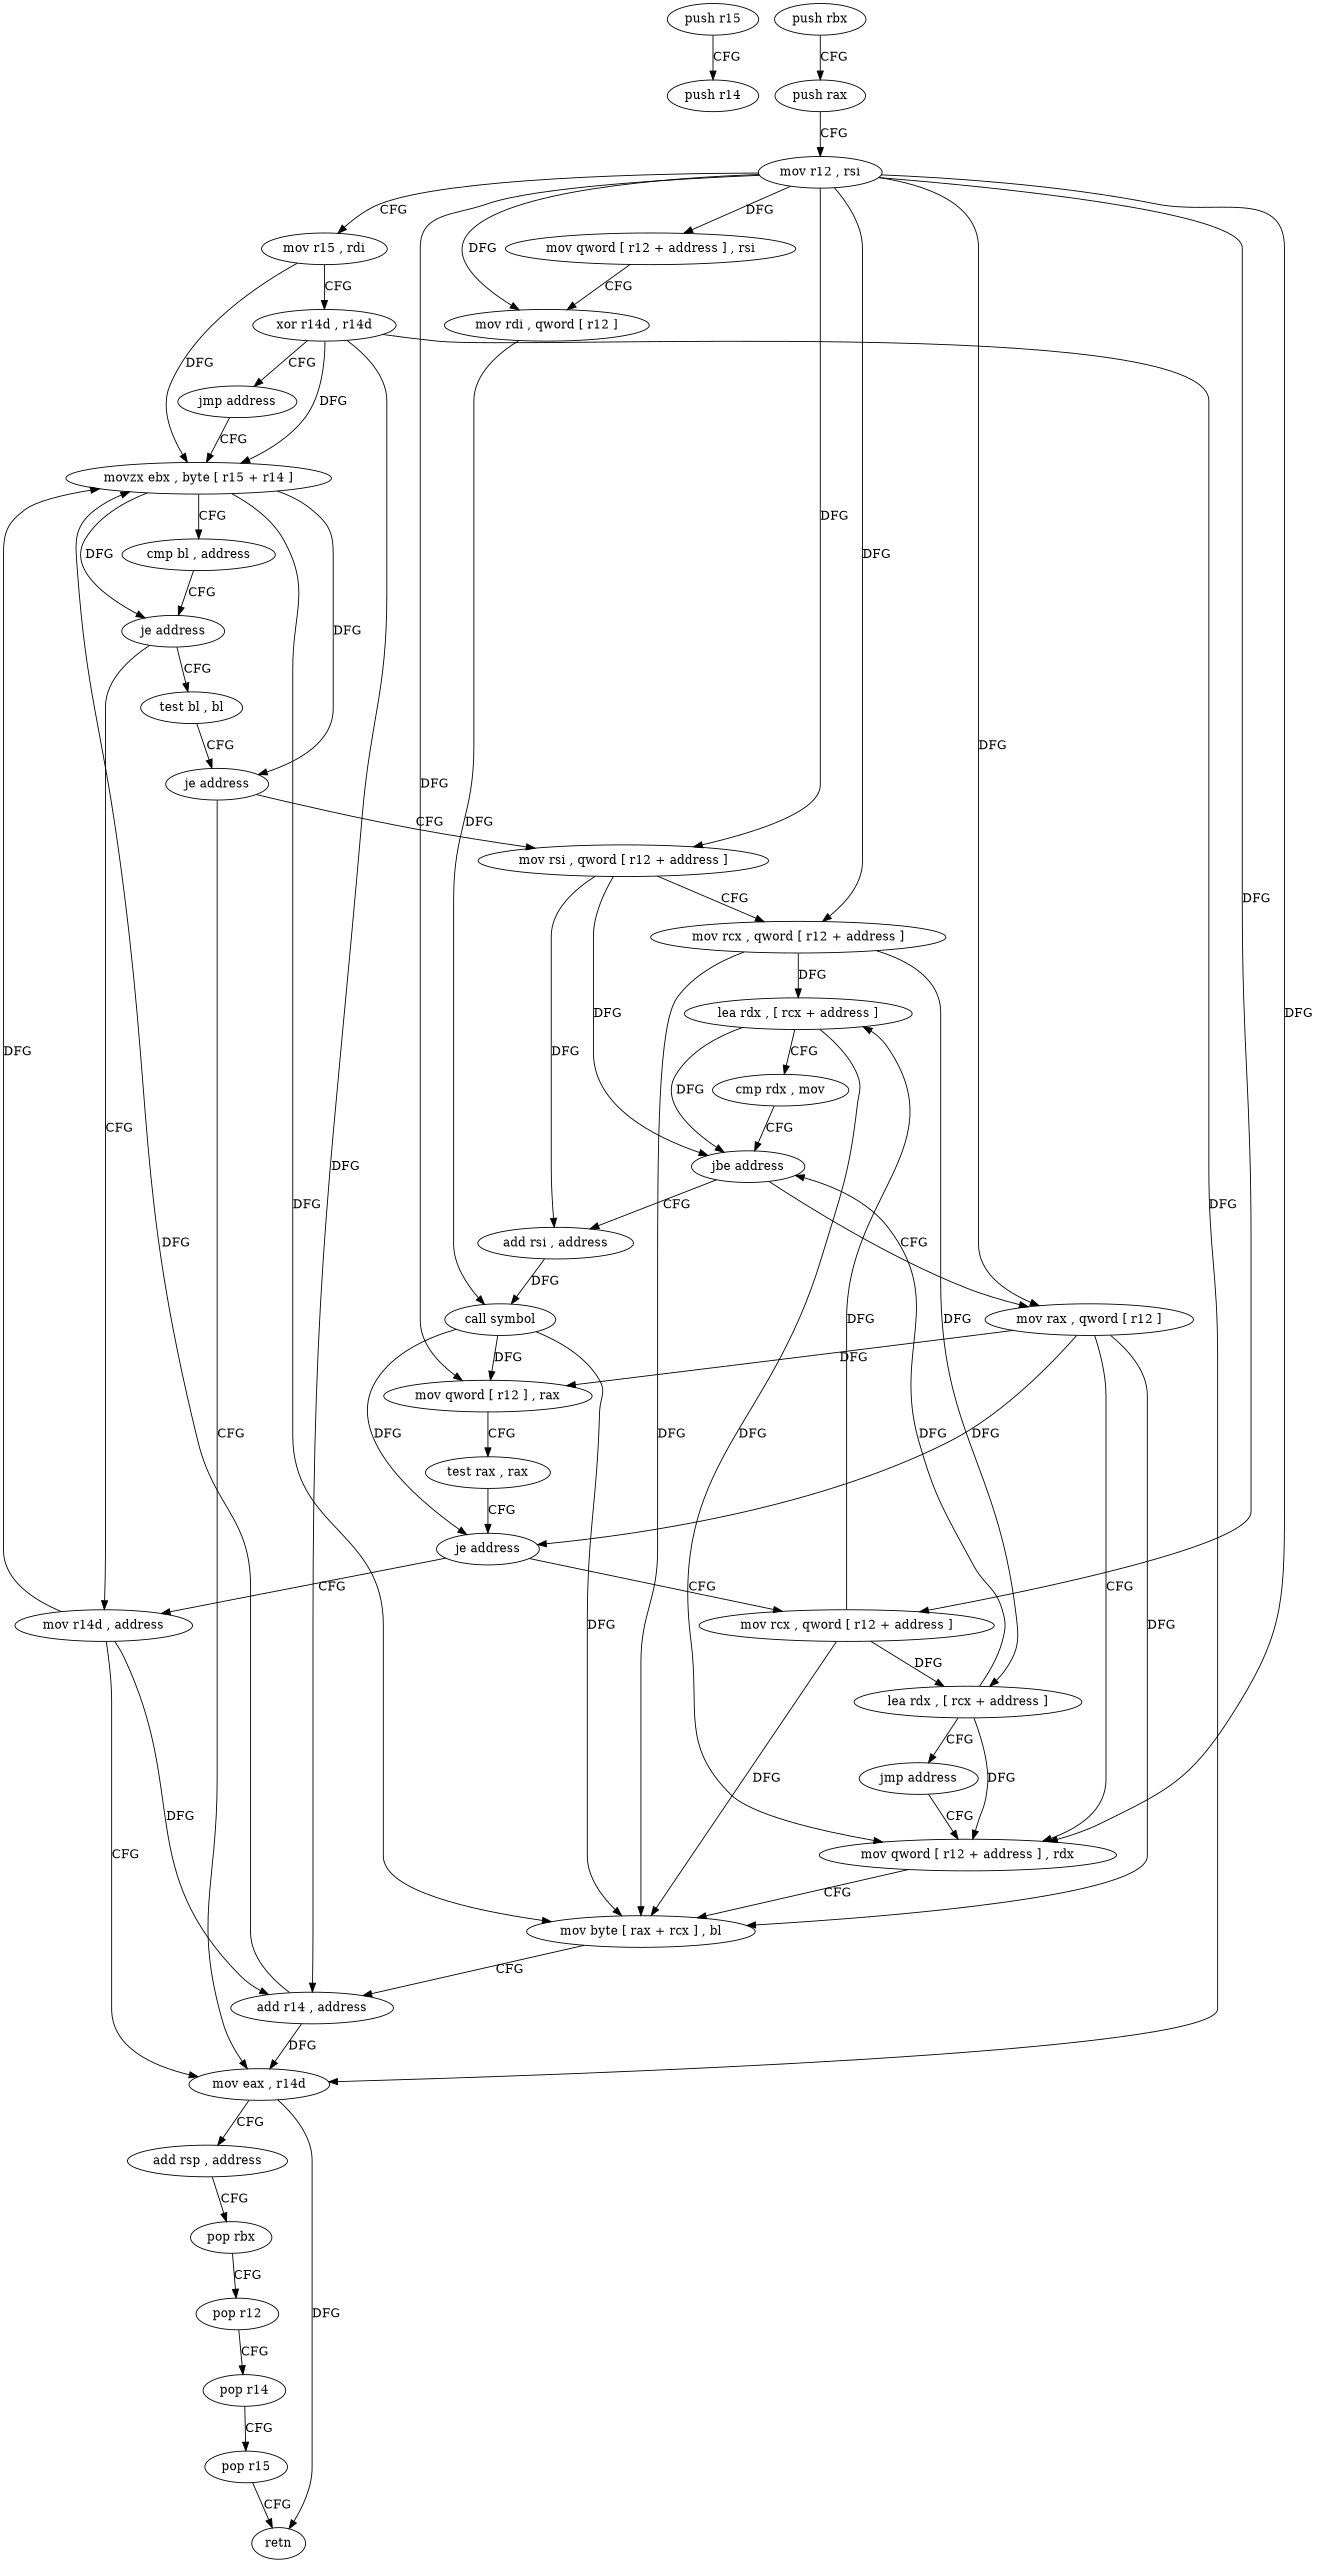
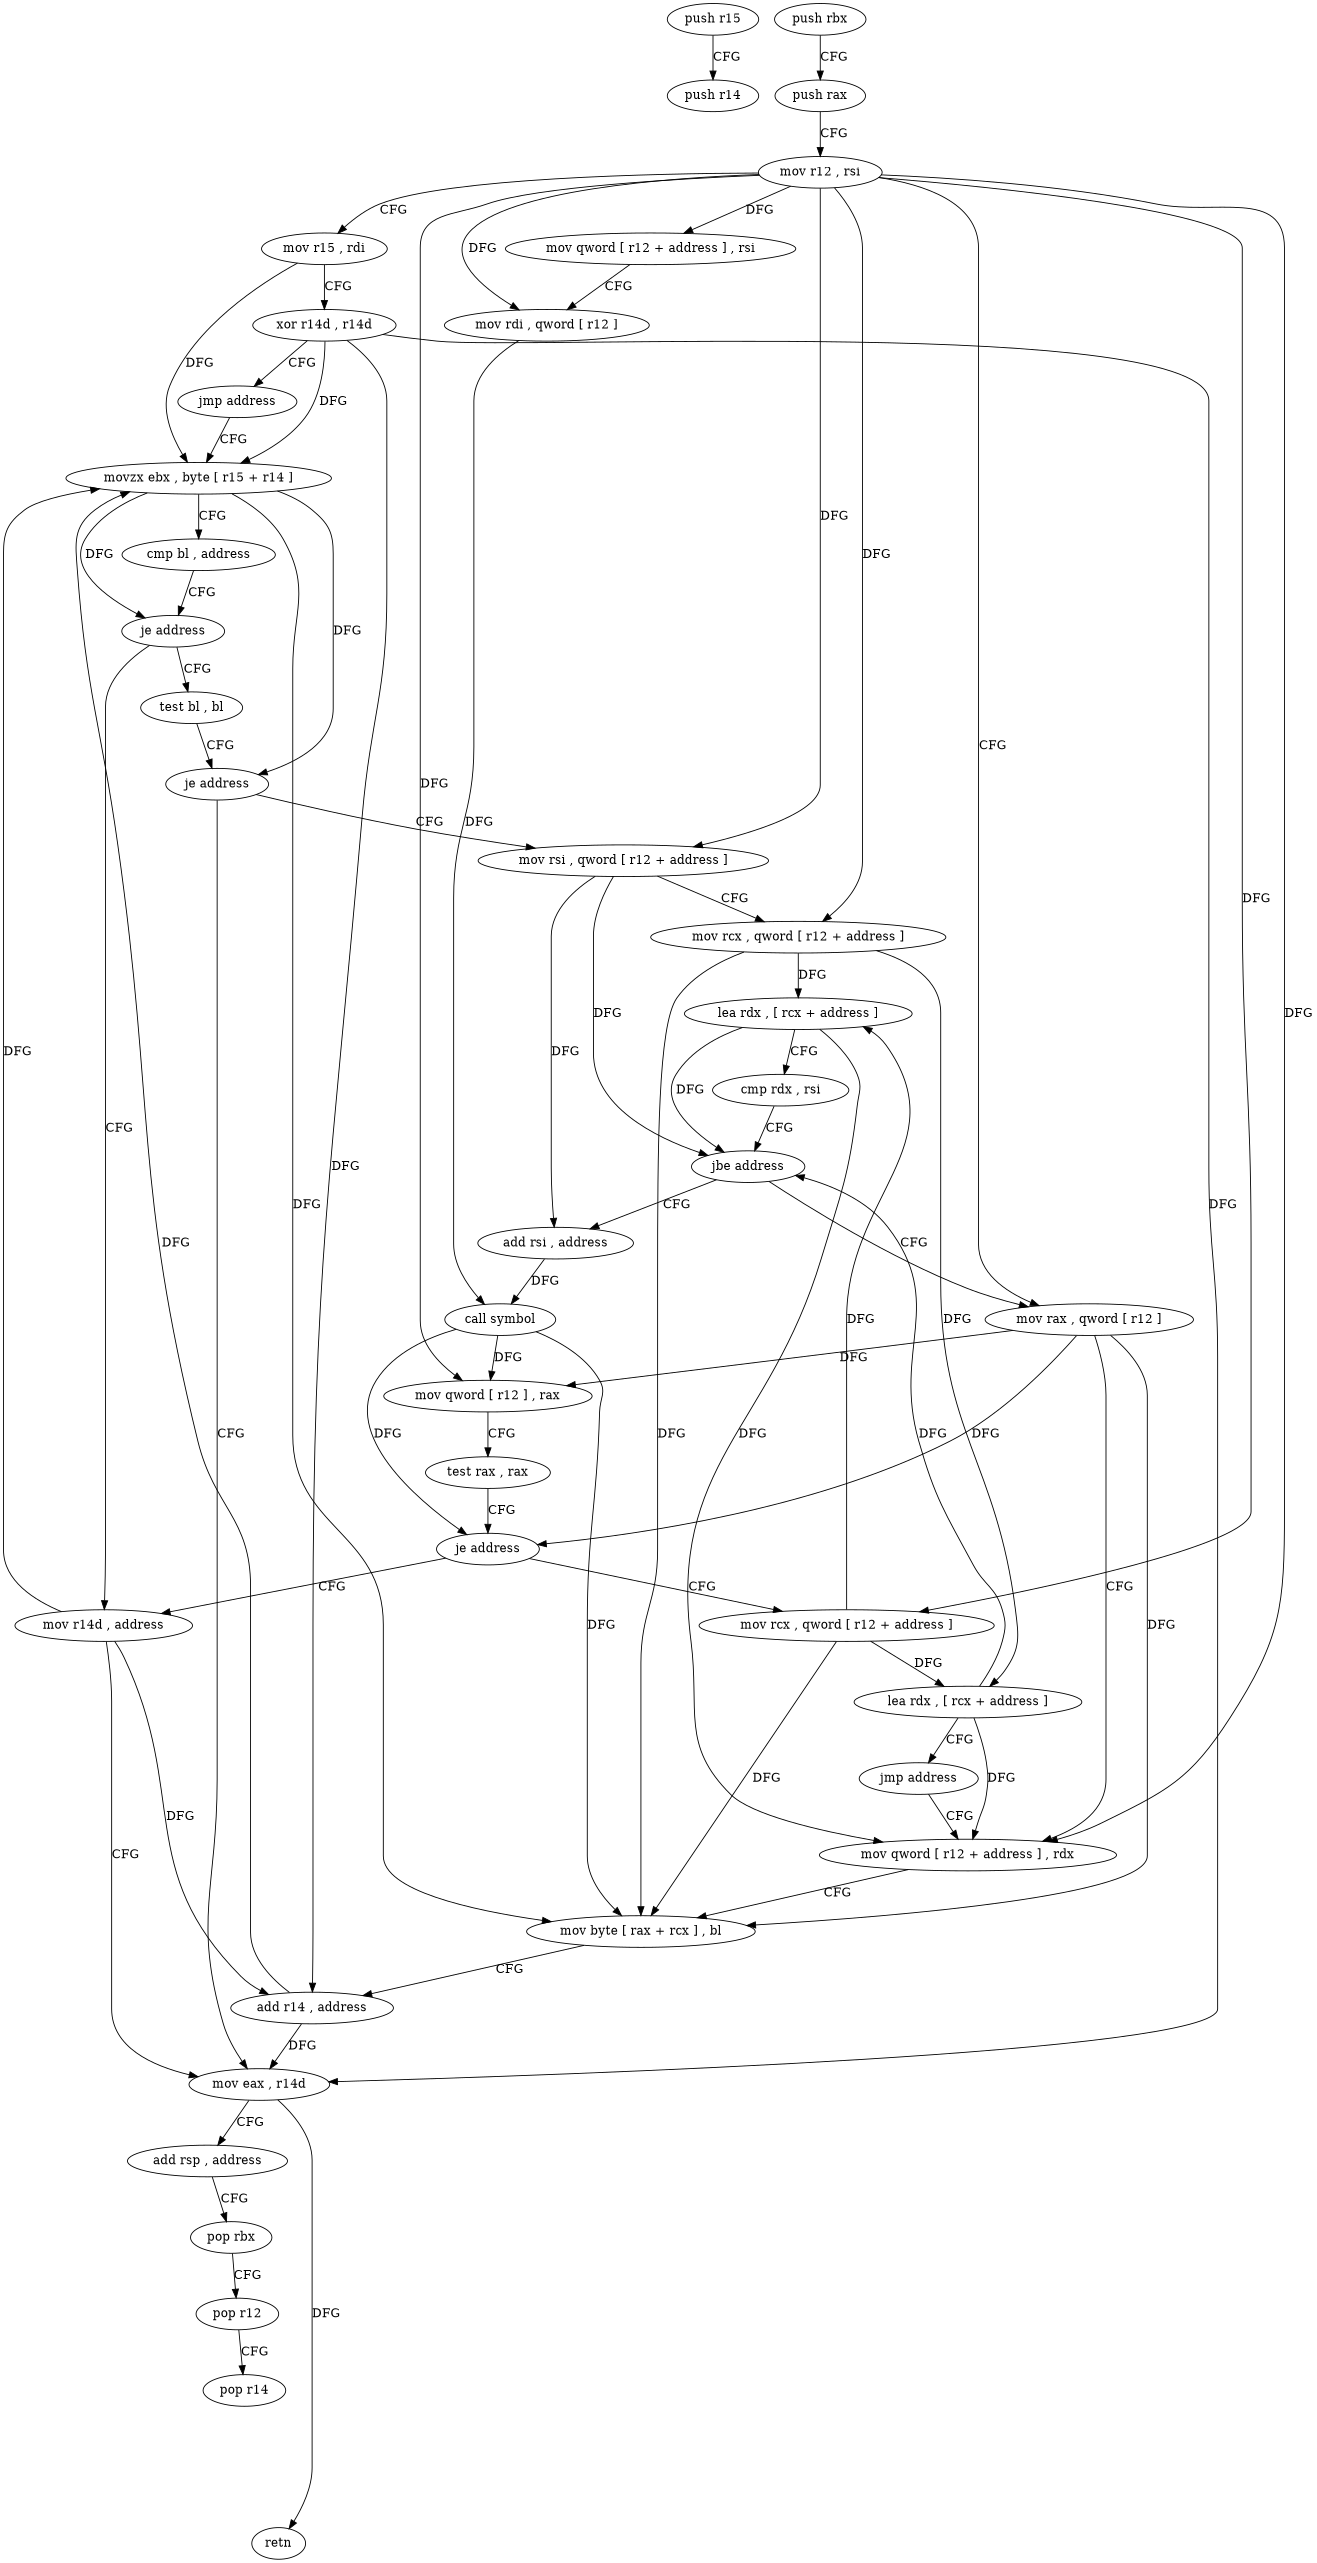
edge "mov r12 , rsi" -> "mov rax , qword [ r12 ]": label "DFG" -> "CFG"
node "cmp rdx , mov": label "cmp rdx , mov" -> "cmp rdx , rsi"
node "pop r15": removed
